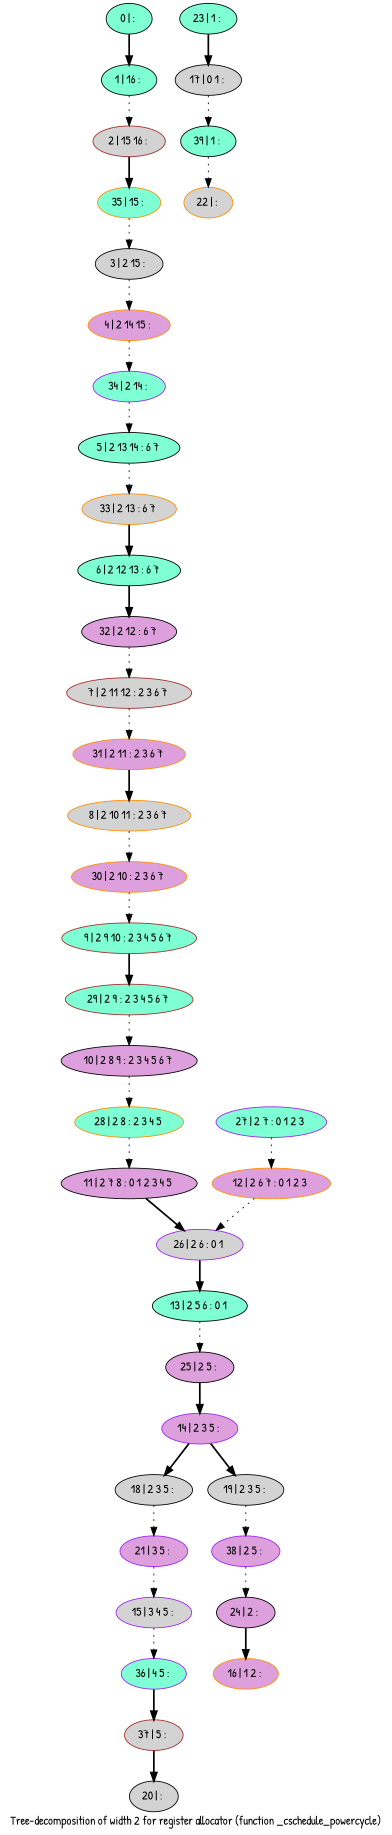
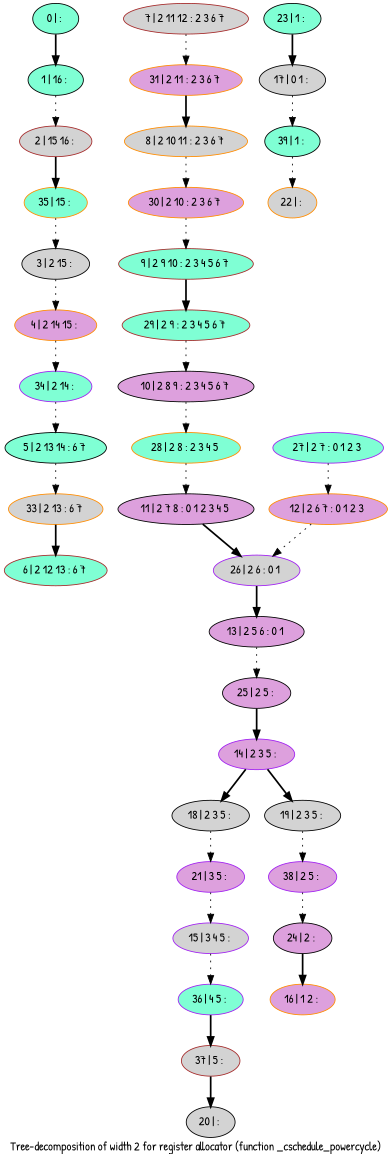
node "6 | 2 12 13 : 6 7": color black -> brown
node "32 | 2 12 : 6 7": removed
node "13 | 2 5 6 : 0 1": fillcolor aquamarine -> plum
